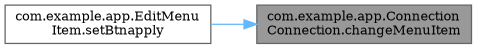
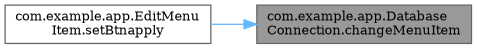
node "com.example.app.Connection Connection.changeMenuItem": label "com.example.app.Connection Connection.changeMenuItem" -> "com.example.app.Database Connection.changeMenuItem"
